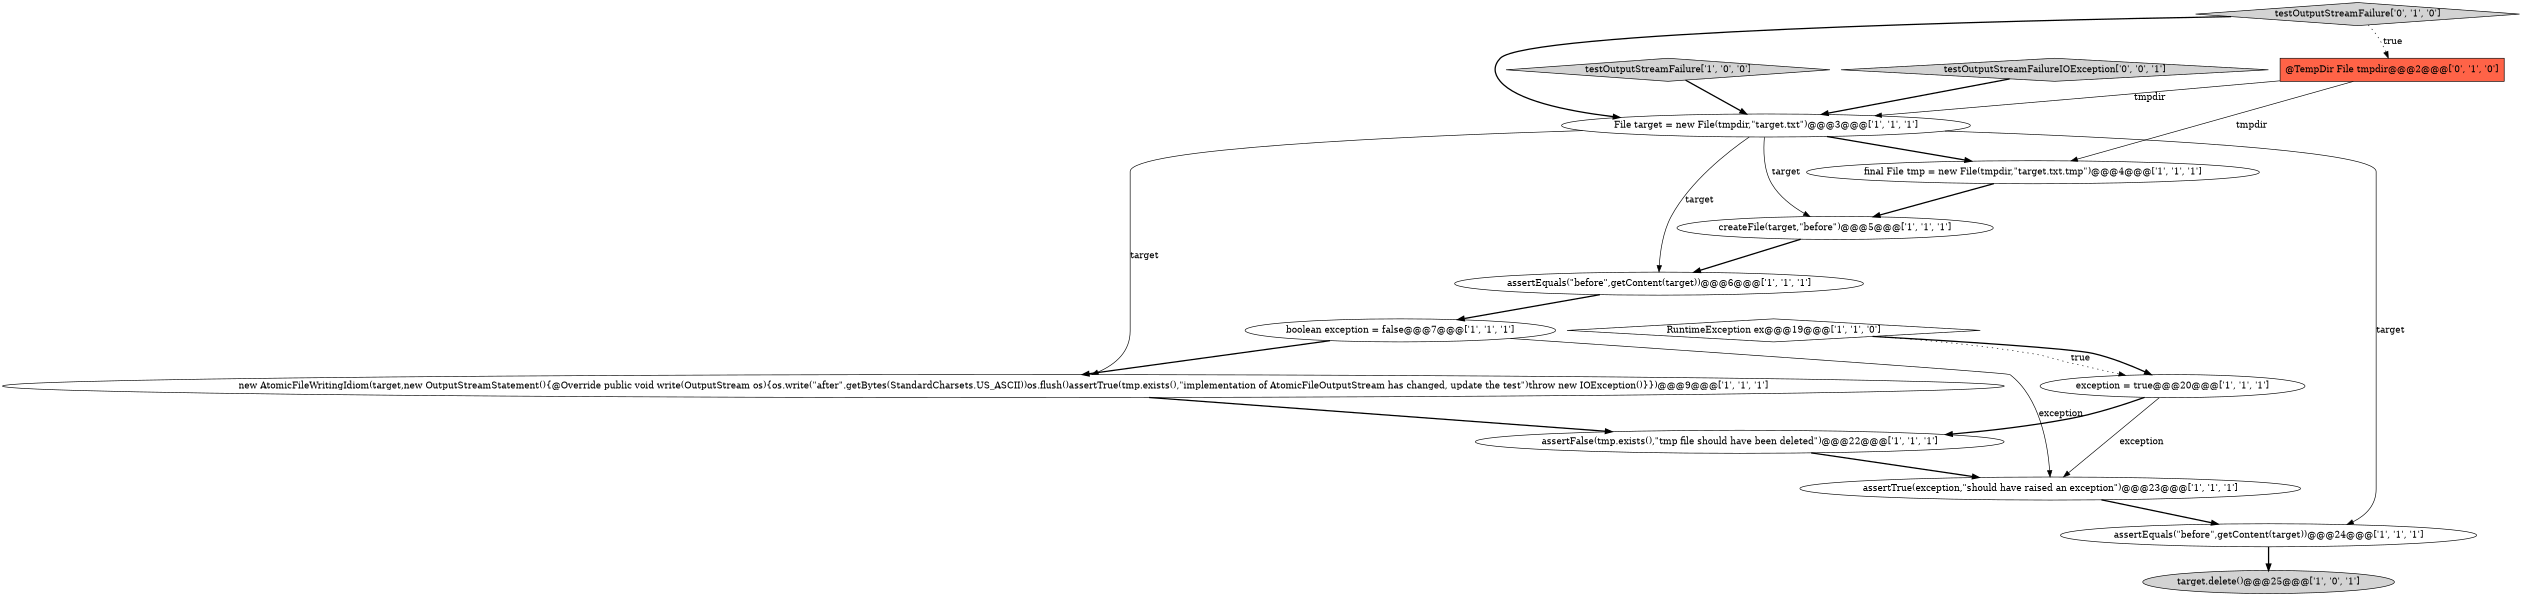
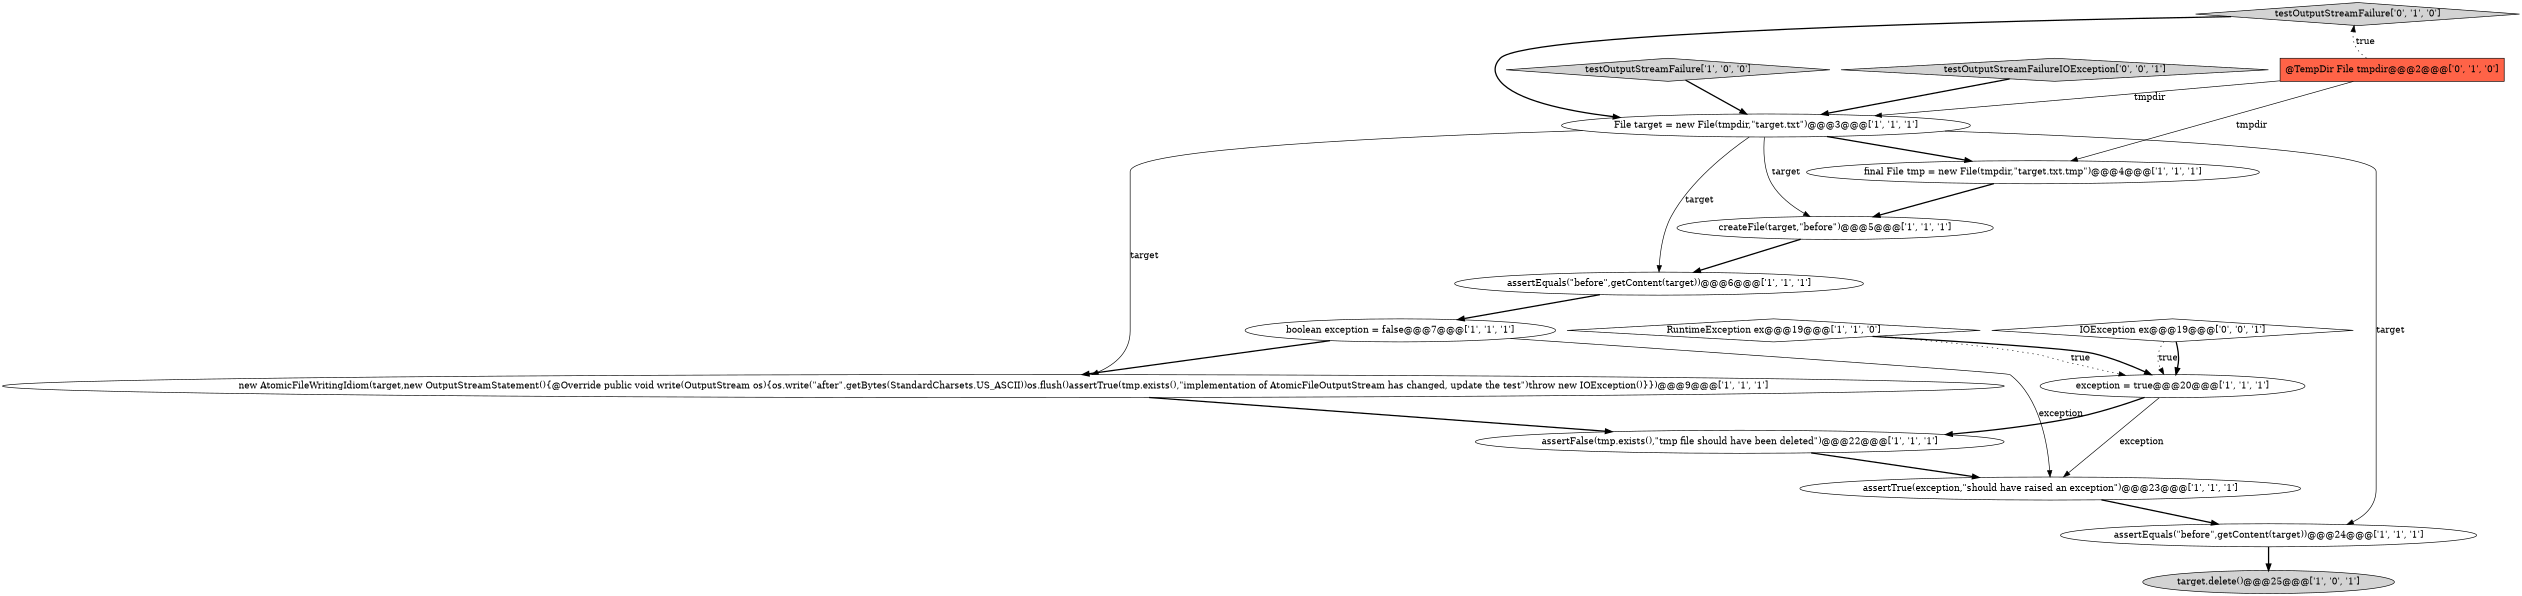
edge "testOutputStreamFailure['0', '1', '0']" -> "@TempDir File tmpdir@@@2@@@['0', '1', '0']": reversed
node "IOException ex@@@19@@@['0', '0', '1']": added
